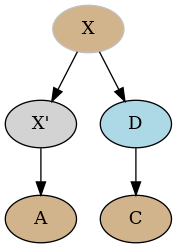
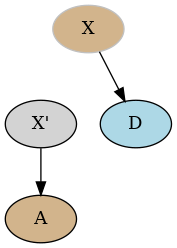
edge "X" -> "X'": removed
node "C": removed
